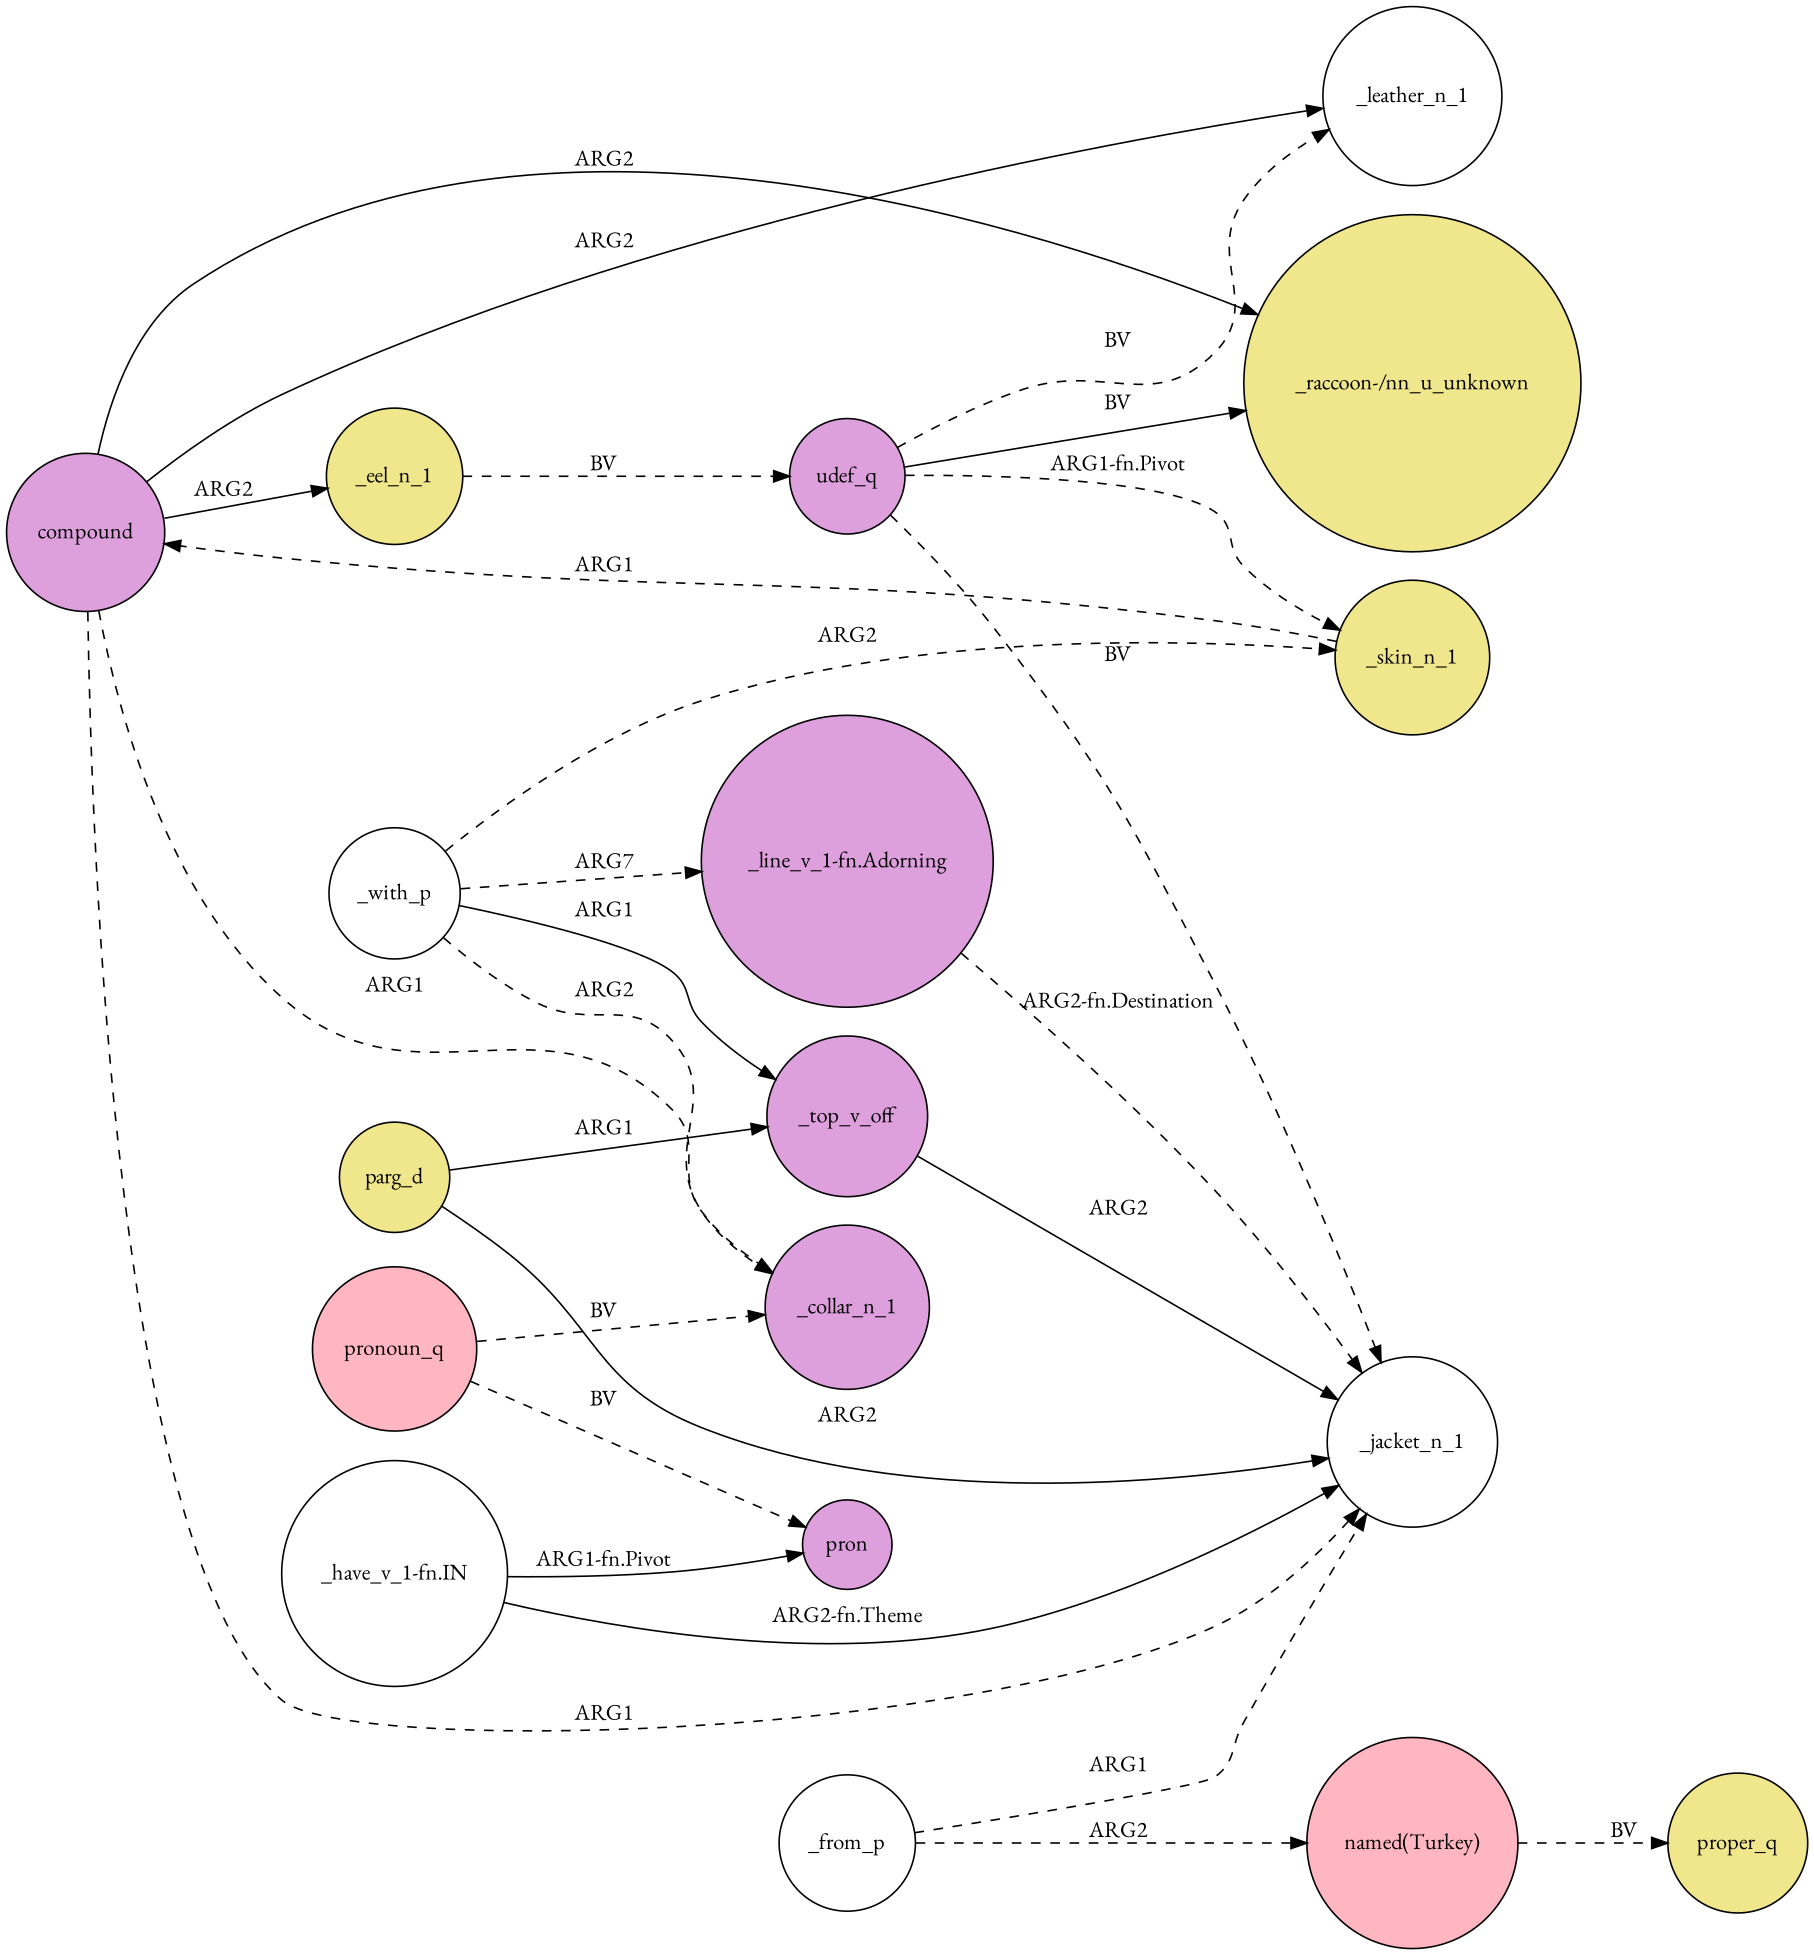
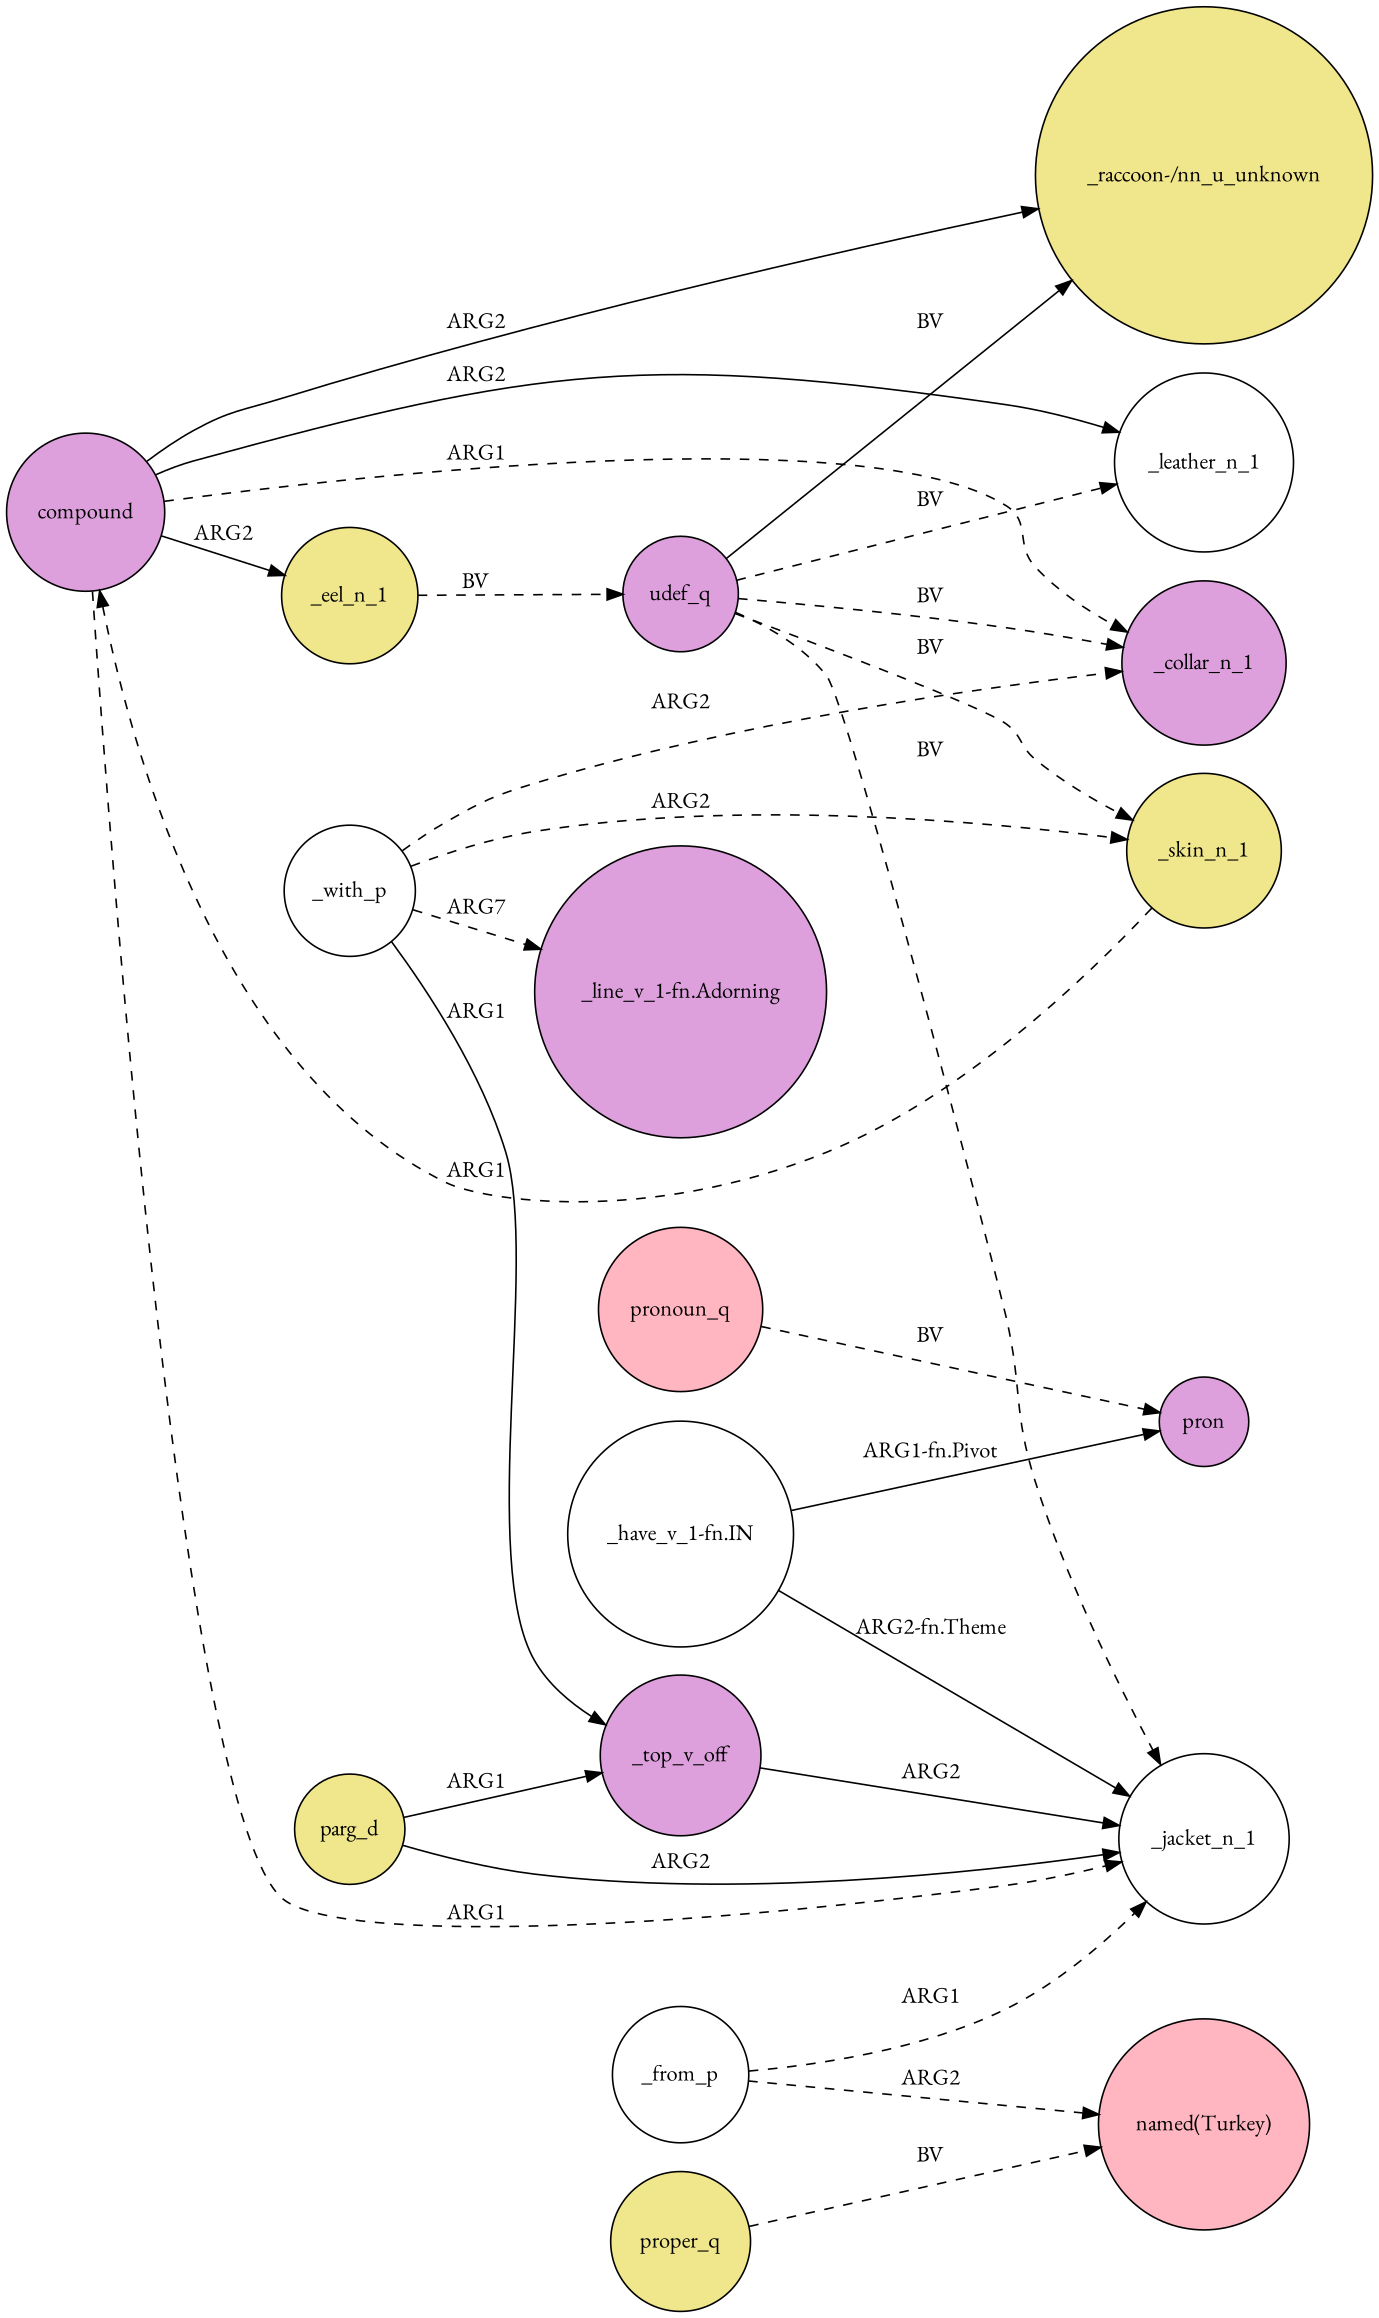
edge "udef_q" -> "_skin_n_1": label "ARG1-fn.Pivot" -> "BV"
edge "_line_v_1-fn.Adorning" -> "_jacket_n_1": removed, label "ARG2-fn.Destination"
edge "pronoun_q" -> "_collar_n_1": now "udef_q" -> "_collar_n_1"
edge "named(Turkey)" -> "proper_q": reversed
